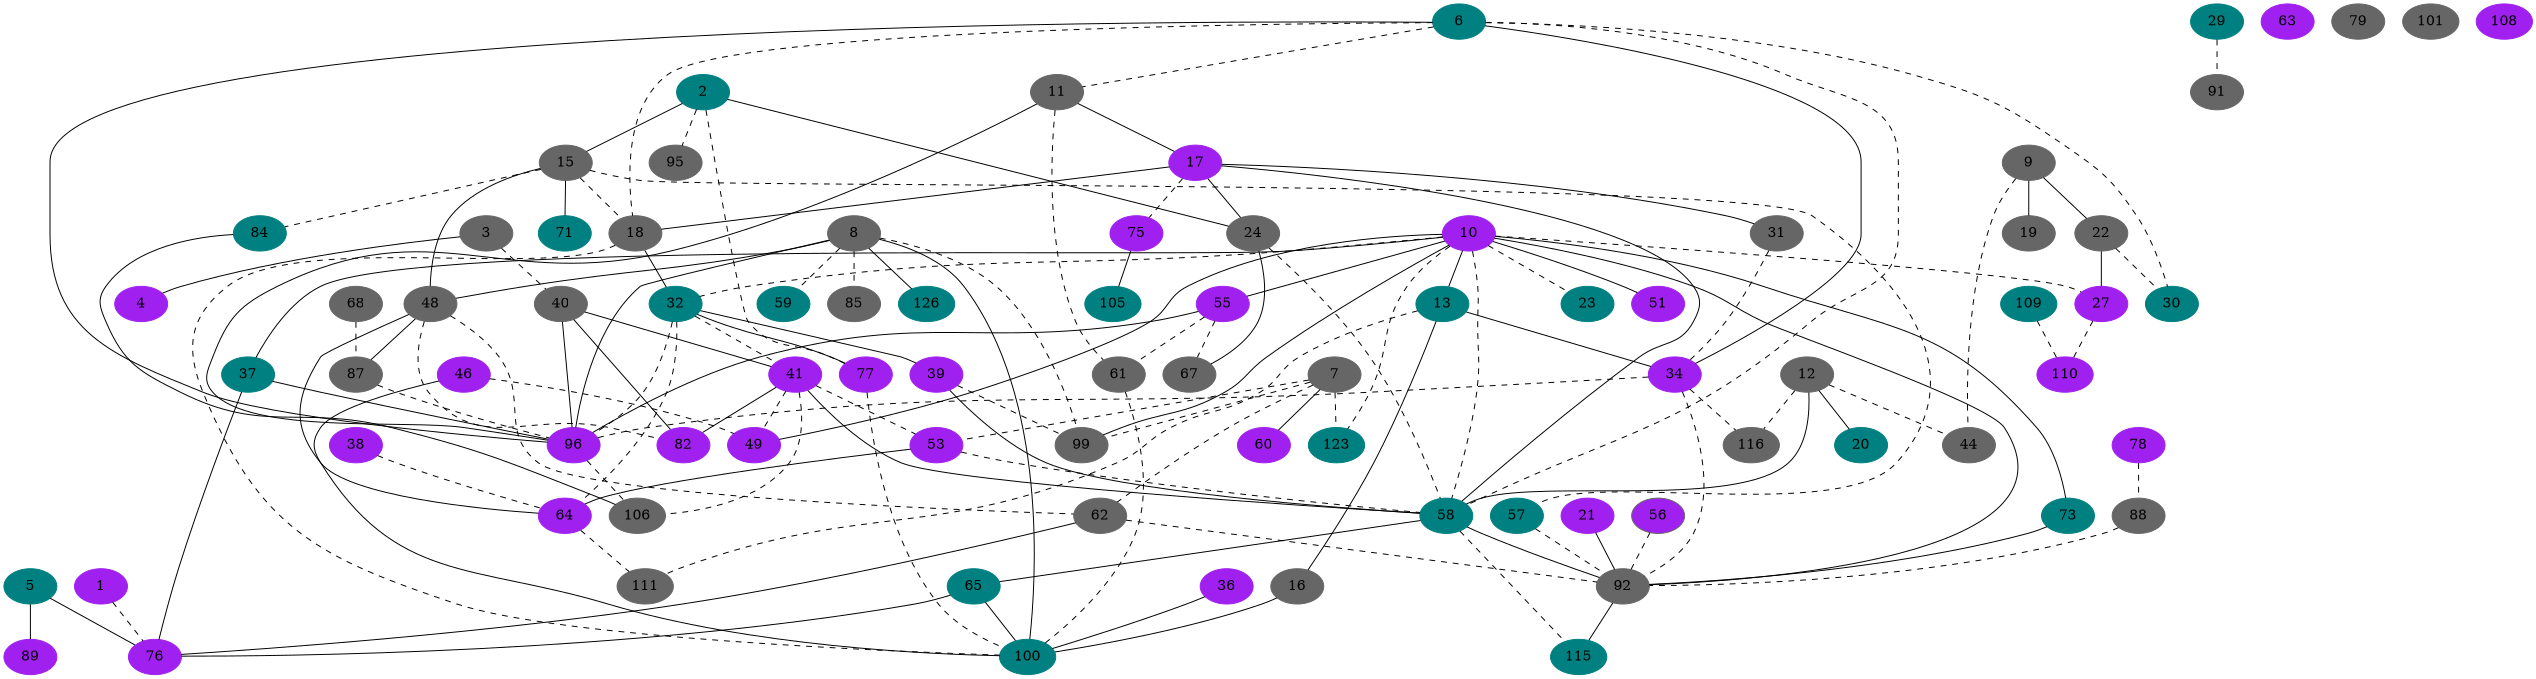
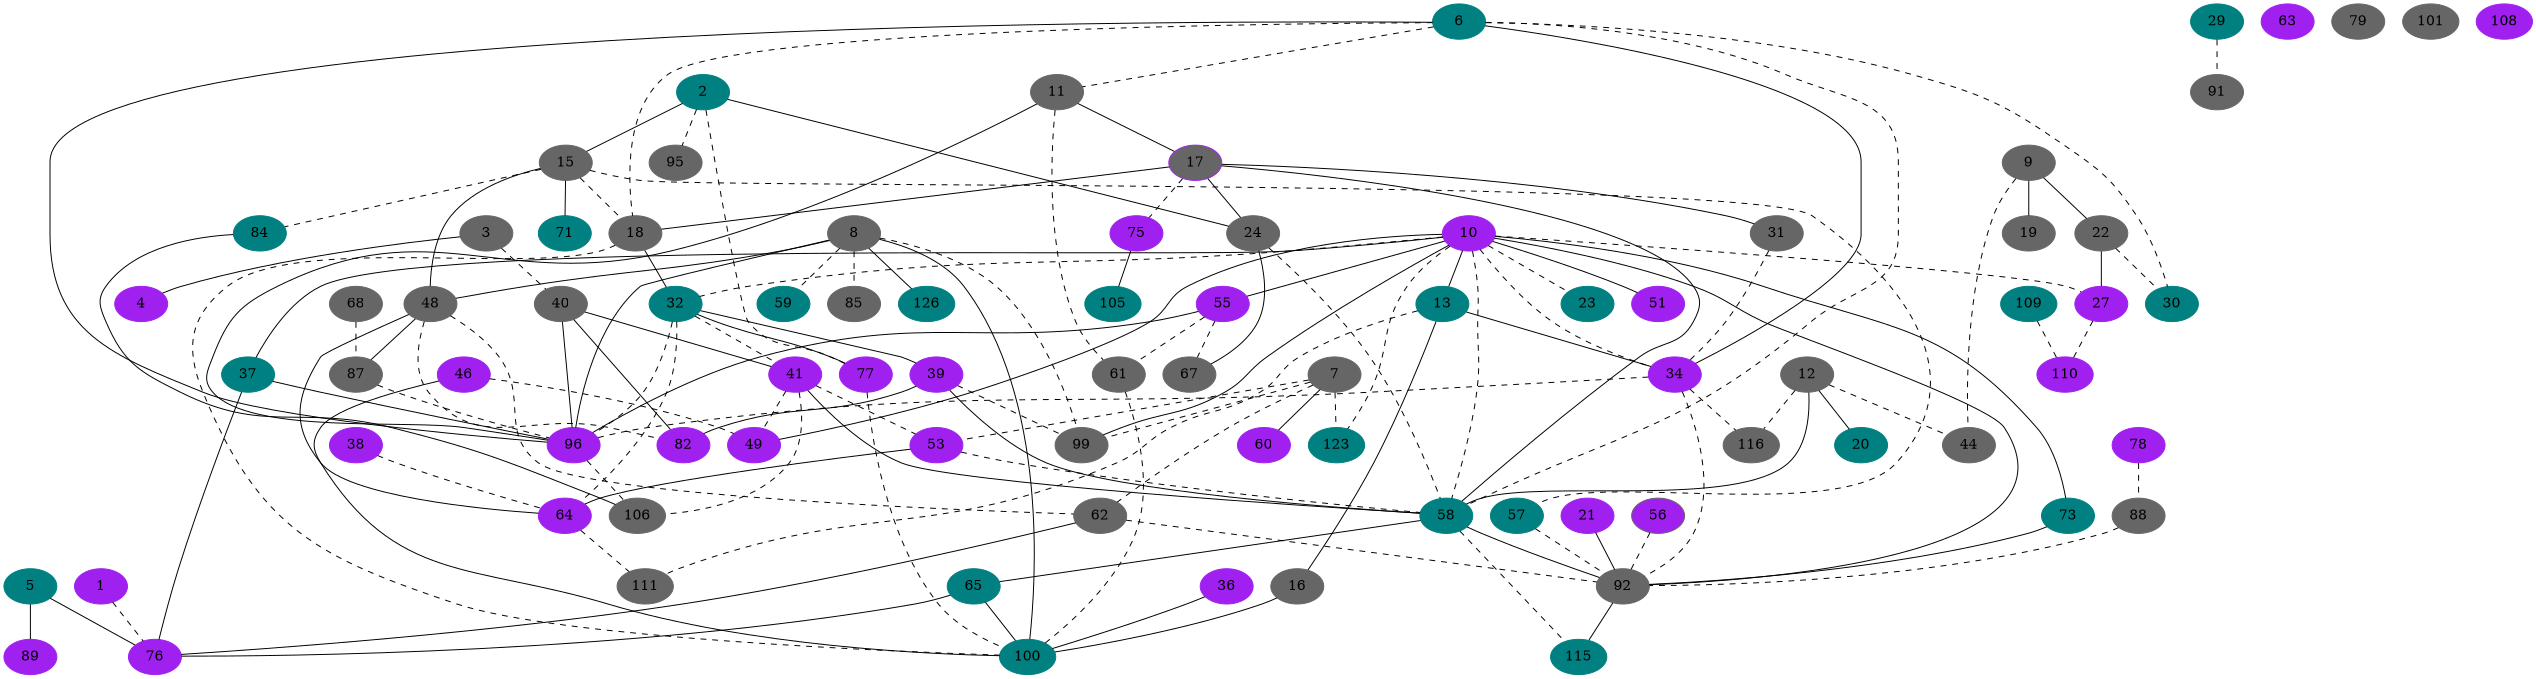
node "17": fillcolor purple -> gray40
edge "10" -- "34": added
edge "41" -- "82": now "39" -- "82"
